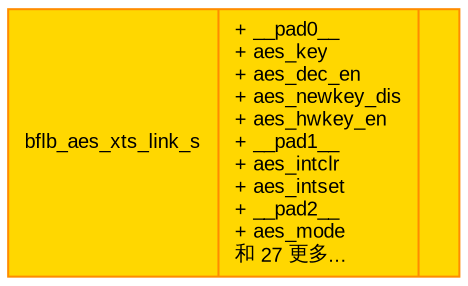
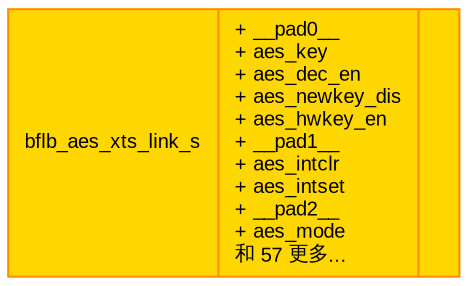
node "bflb_aes_xts_link_s": text "和 27 更多..." -> "和 57 更多..."
